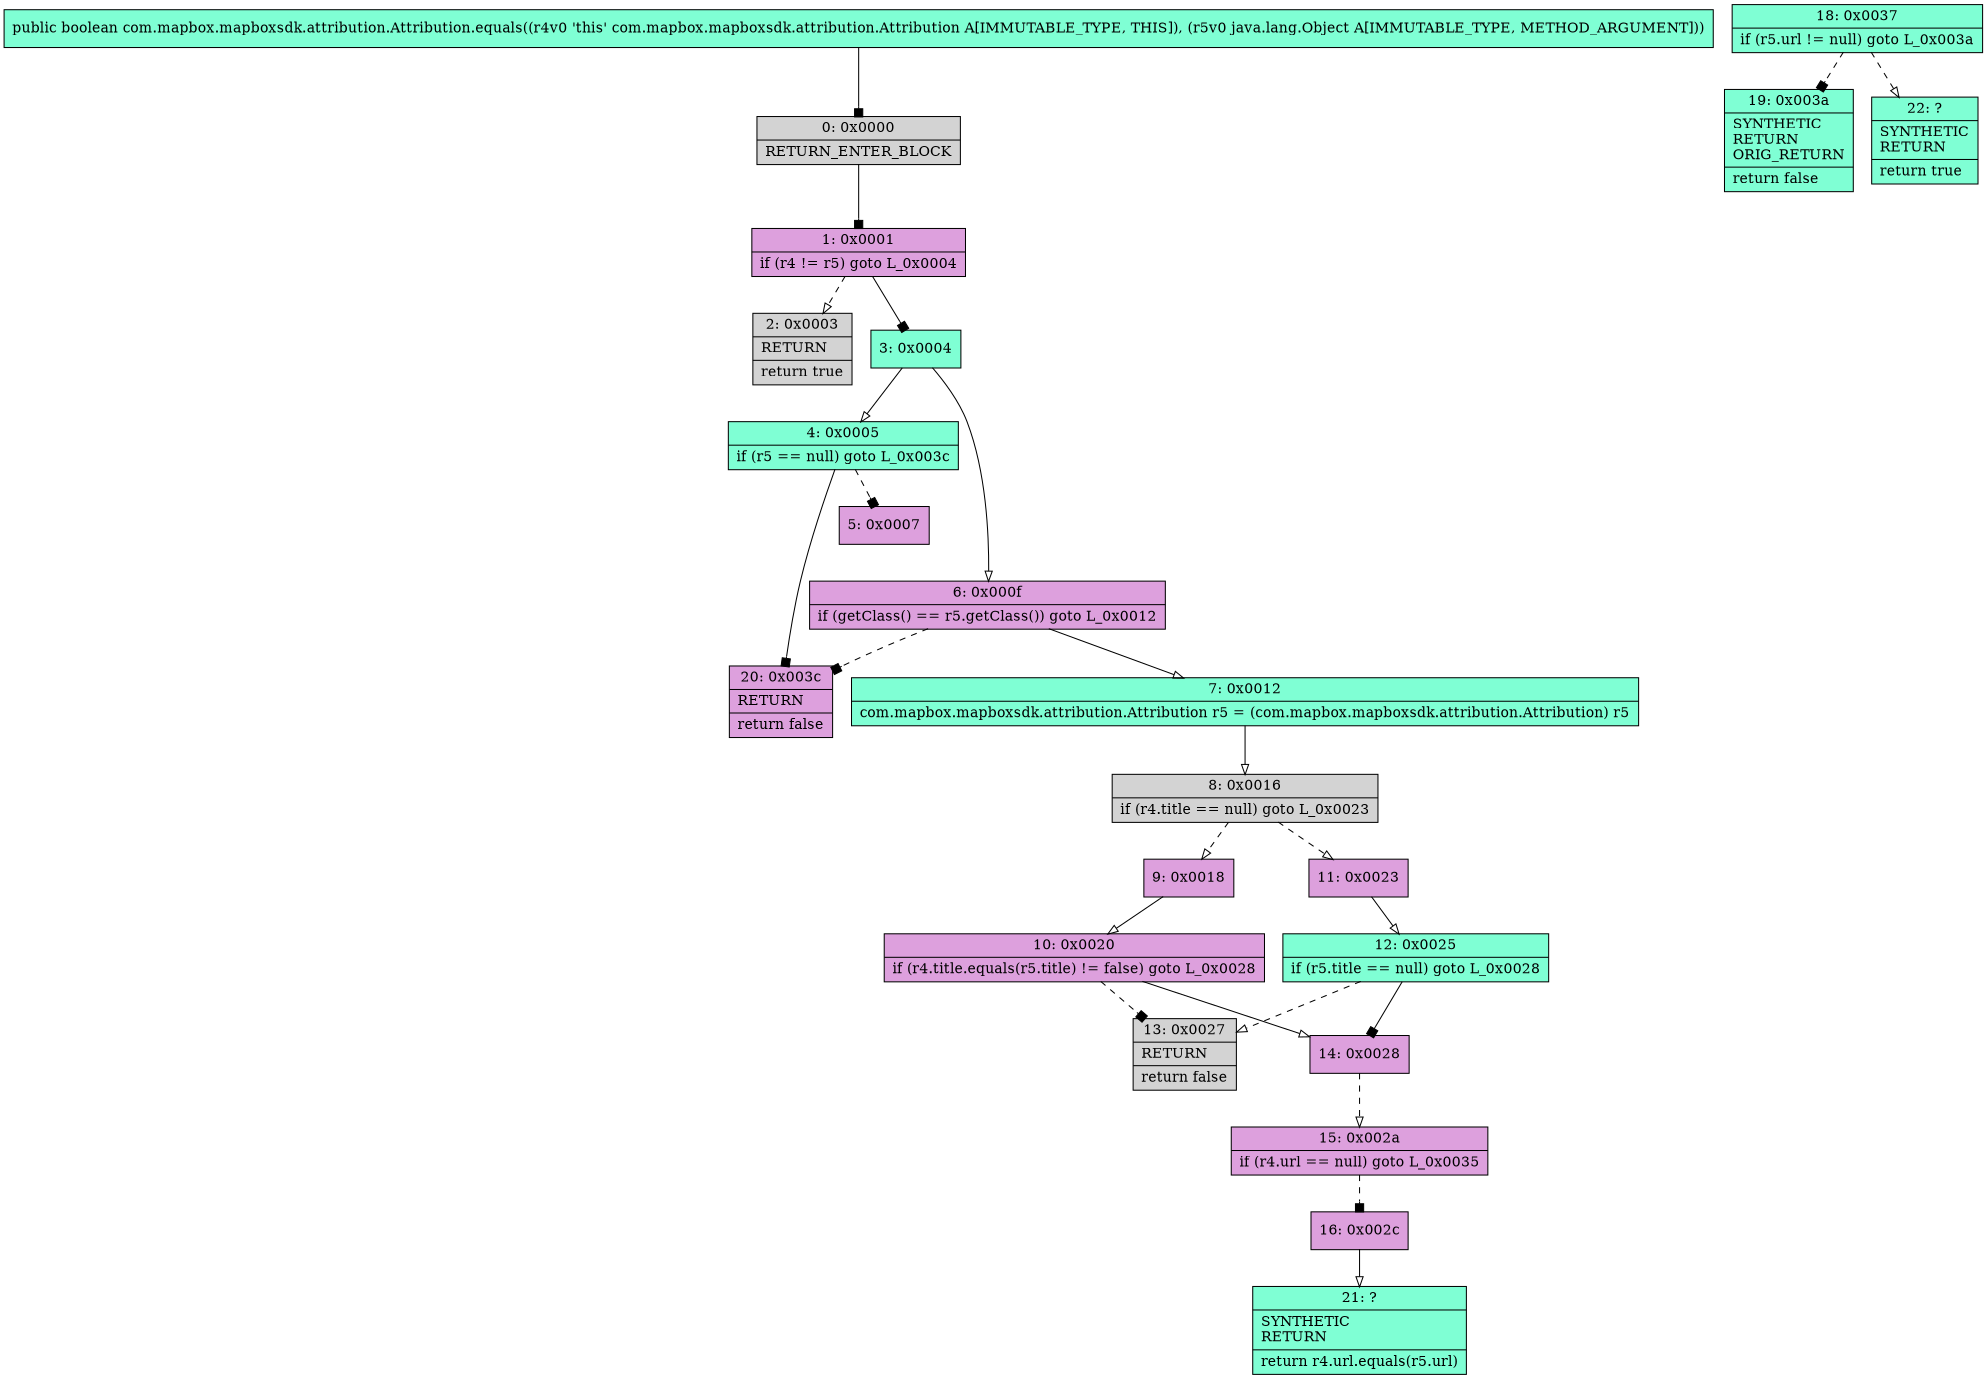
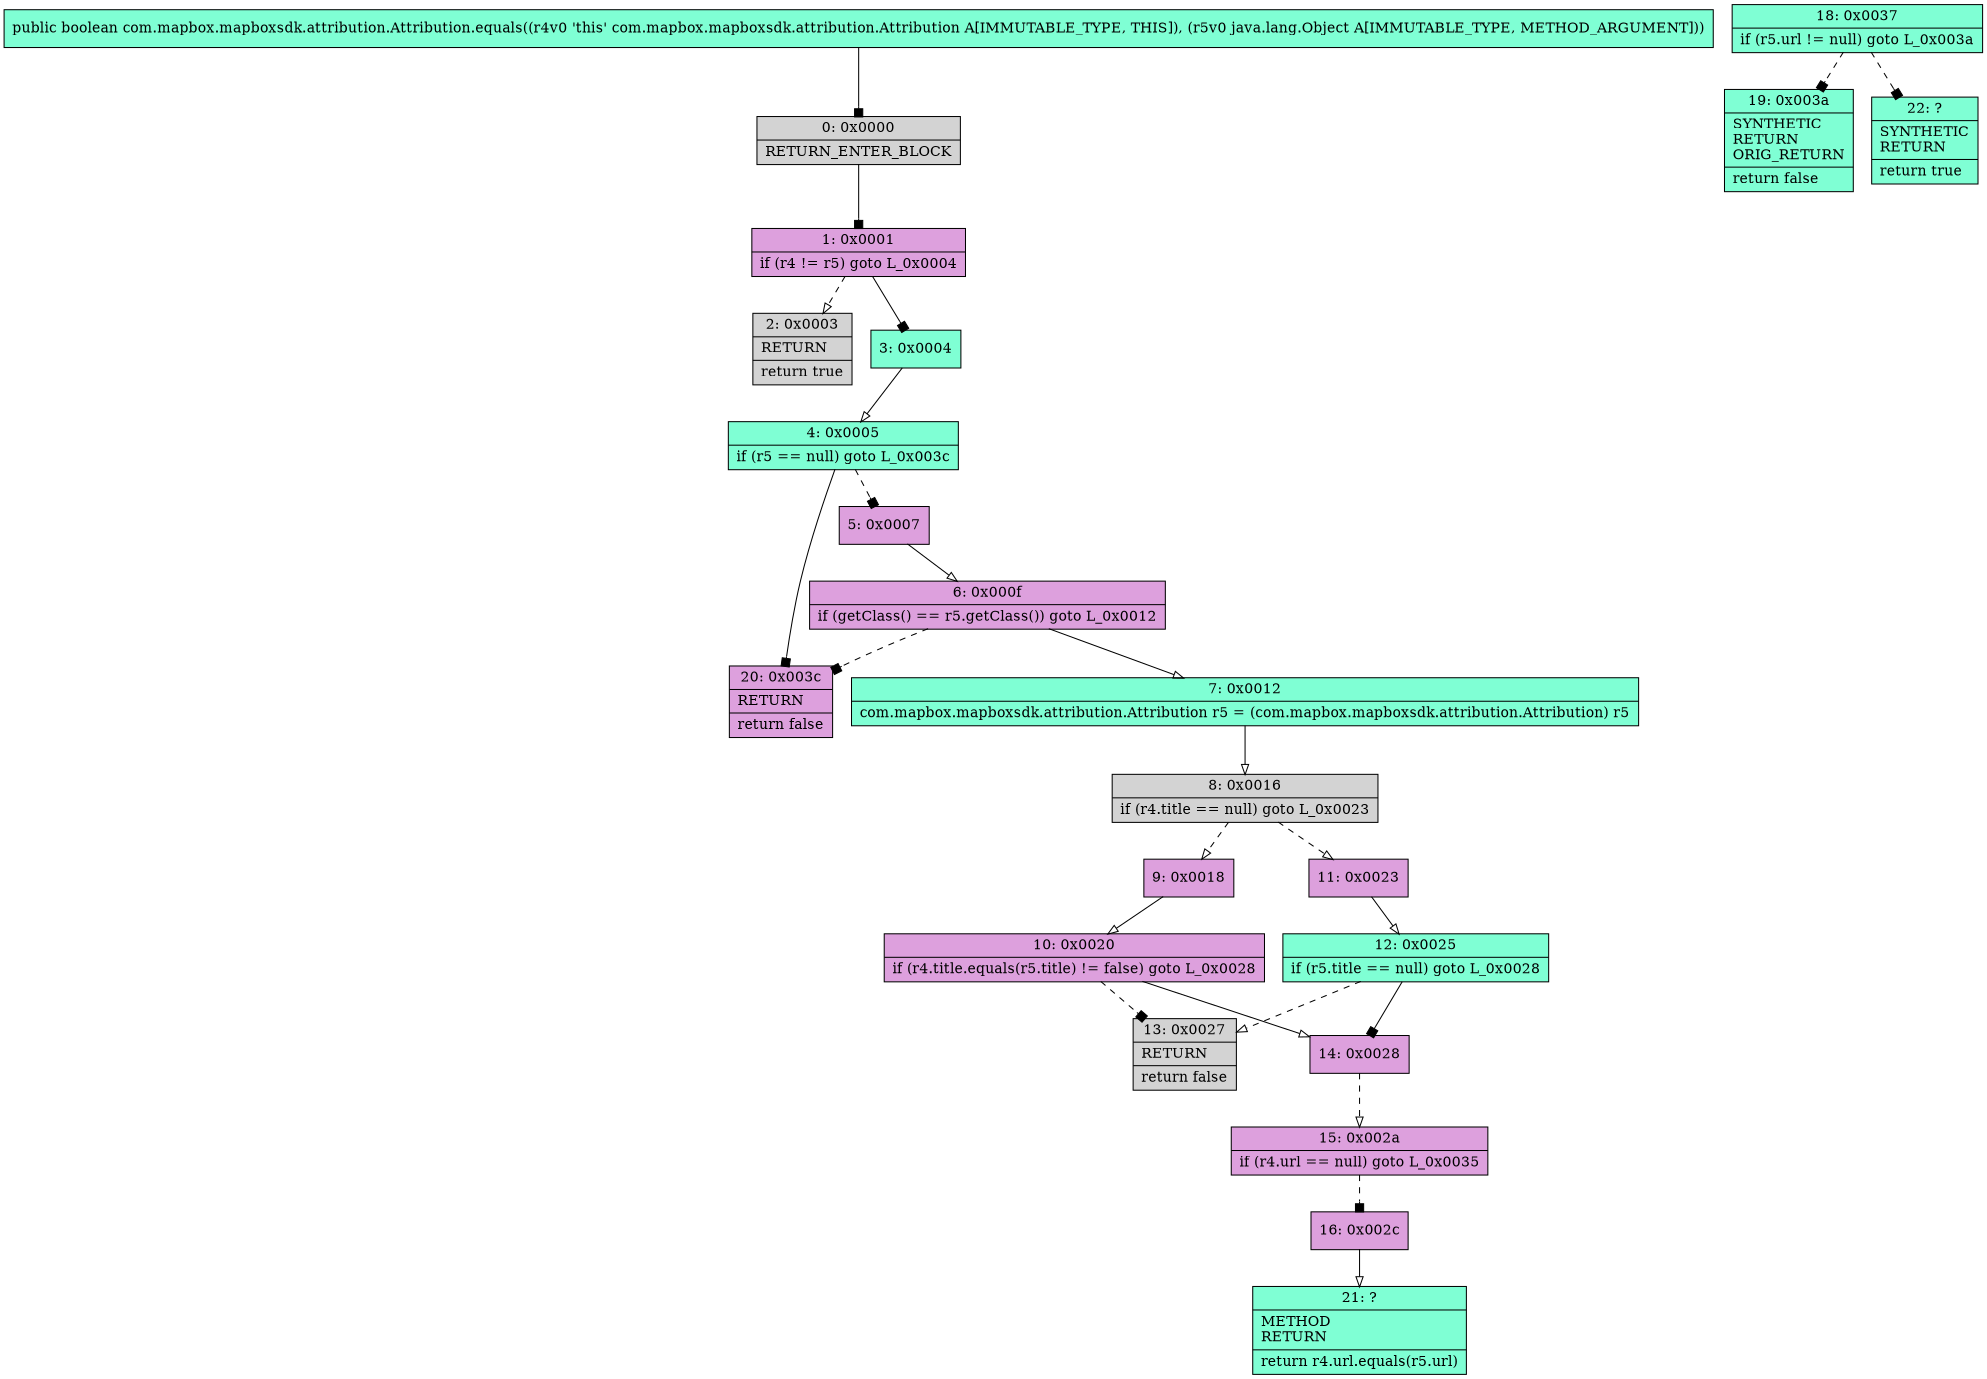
edge "18: 0x0037" -> "22: ?": arrowhead onormal -> box
edge "3: 0x0004" -> "6: 0x000f": now "5: 0x0007" -> "6: 0x000f"
node "21: ?": text "SYNTHETIC" -> "METHOD"
